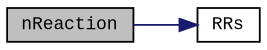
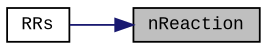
edge "nReaction" -> "RRs": reversed
